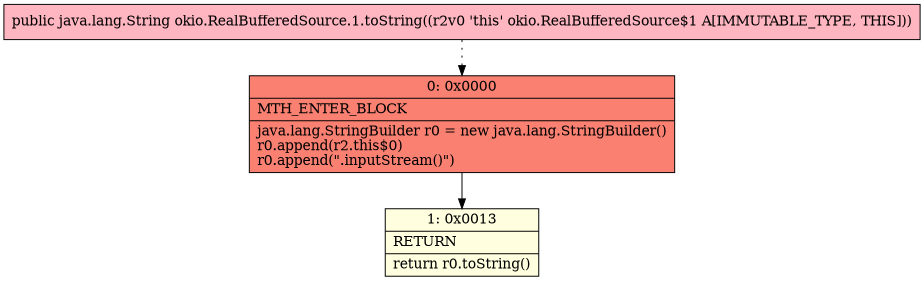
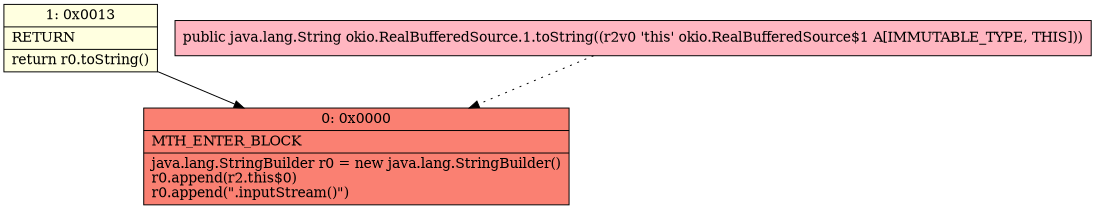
edge "0: 0x0000" -> "1: 0x0013": reversed
